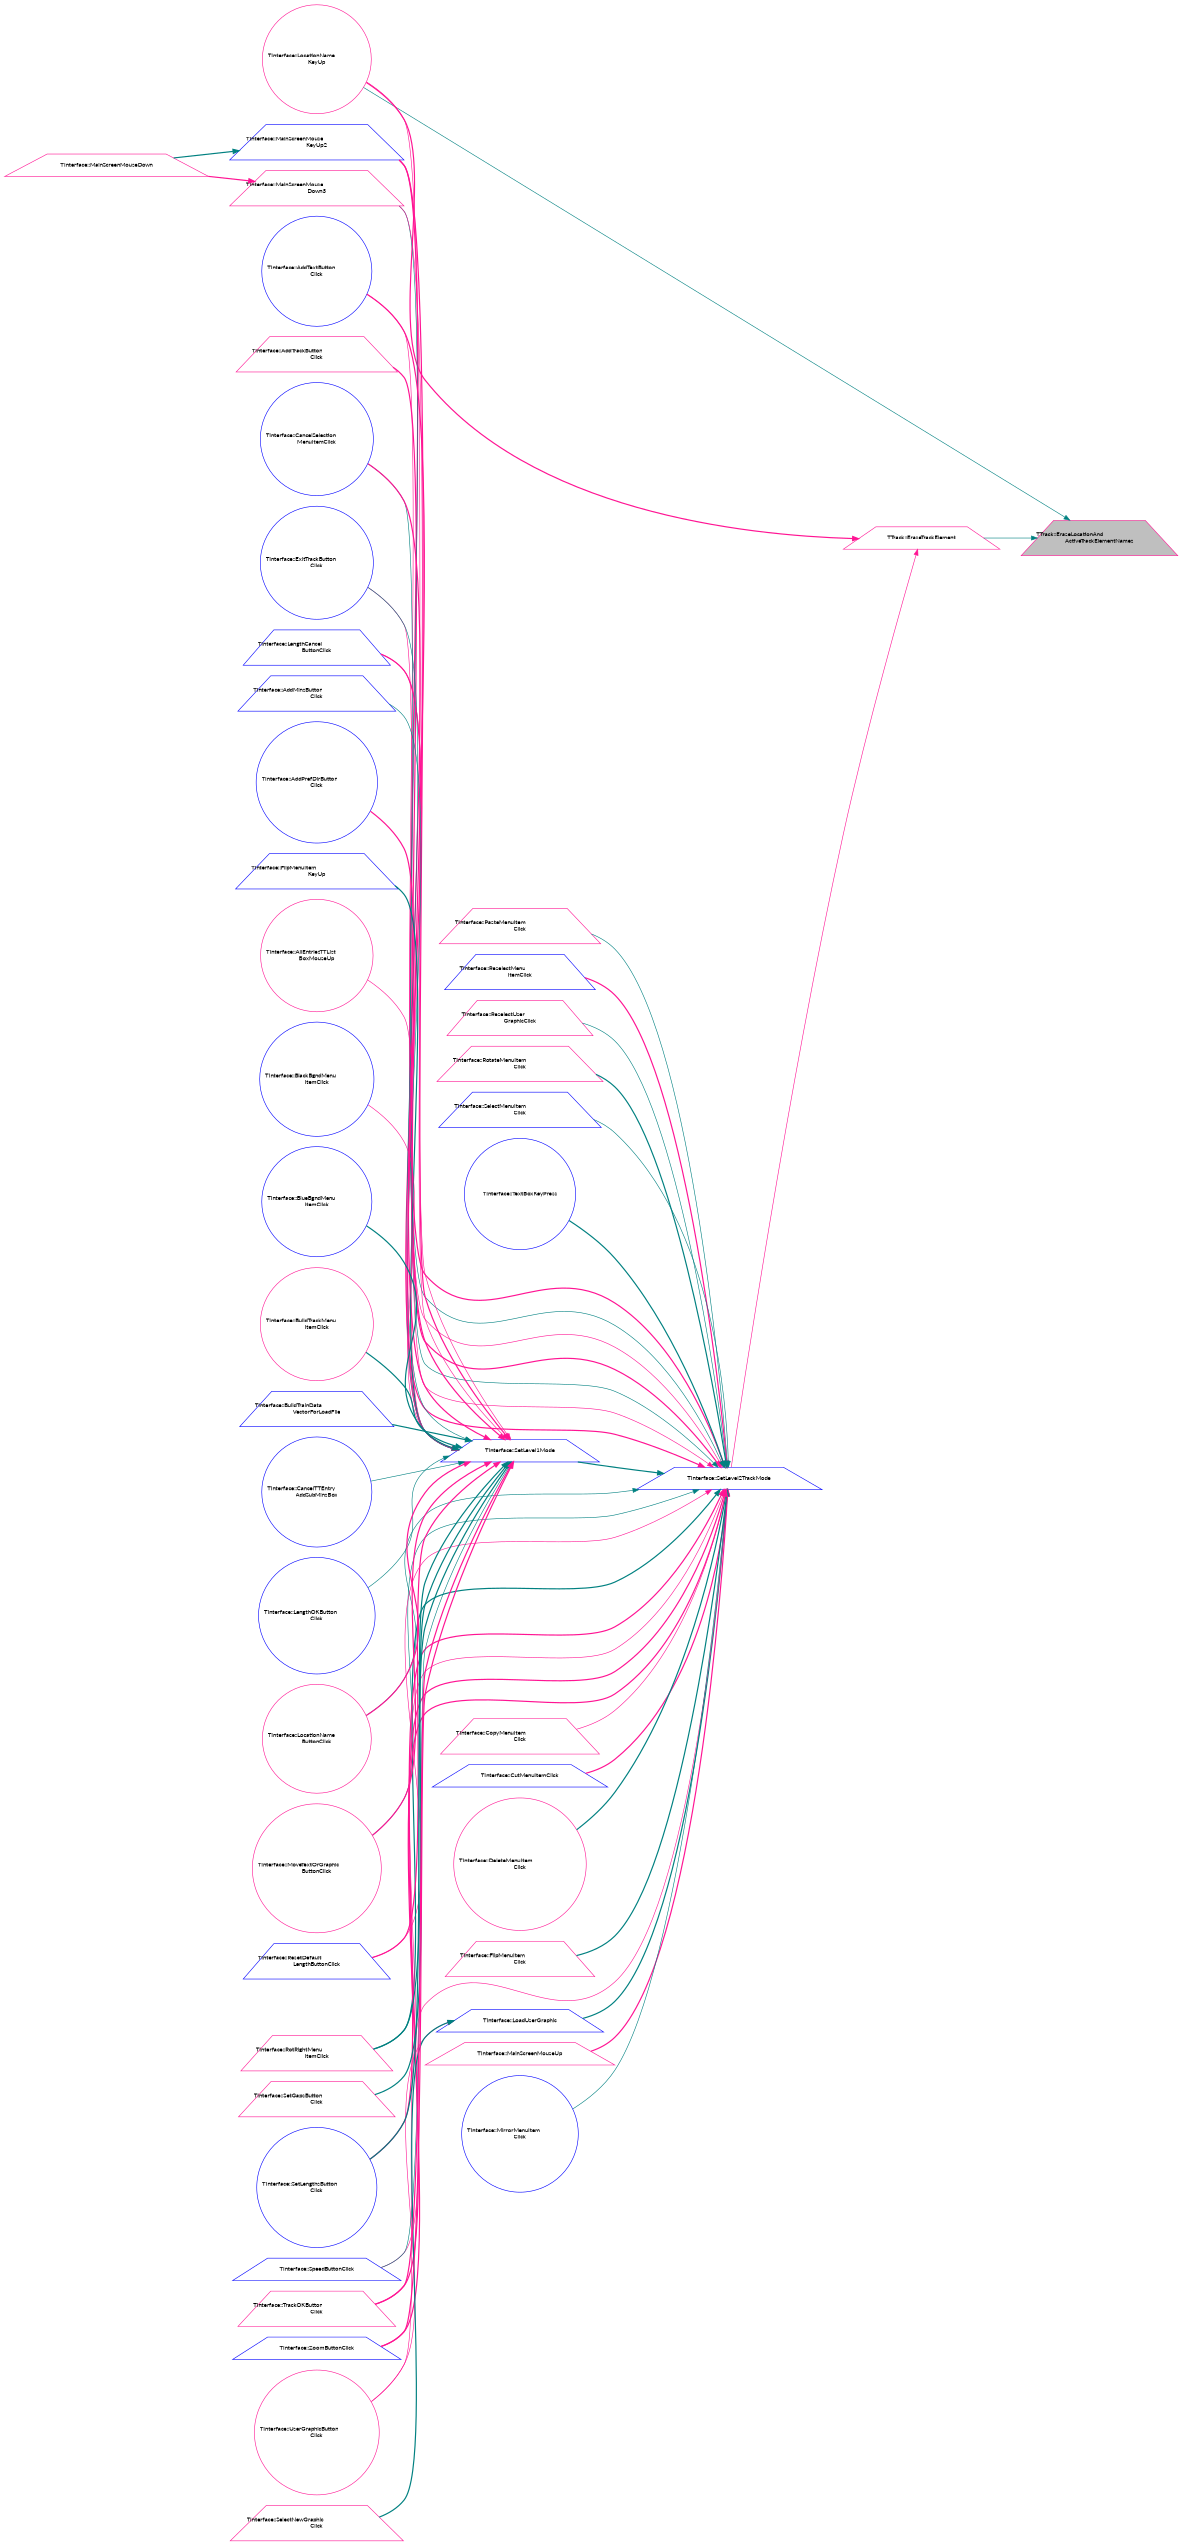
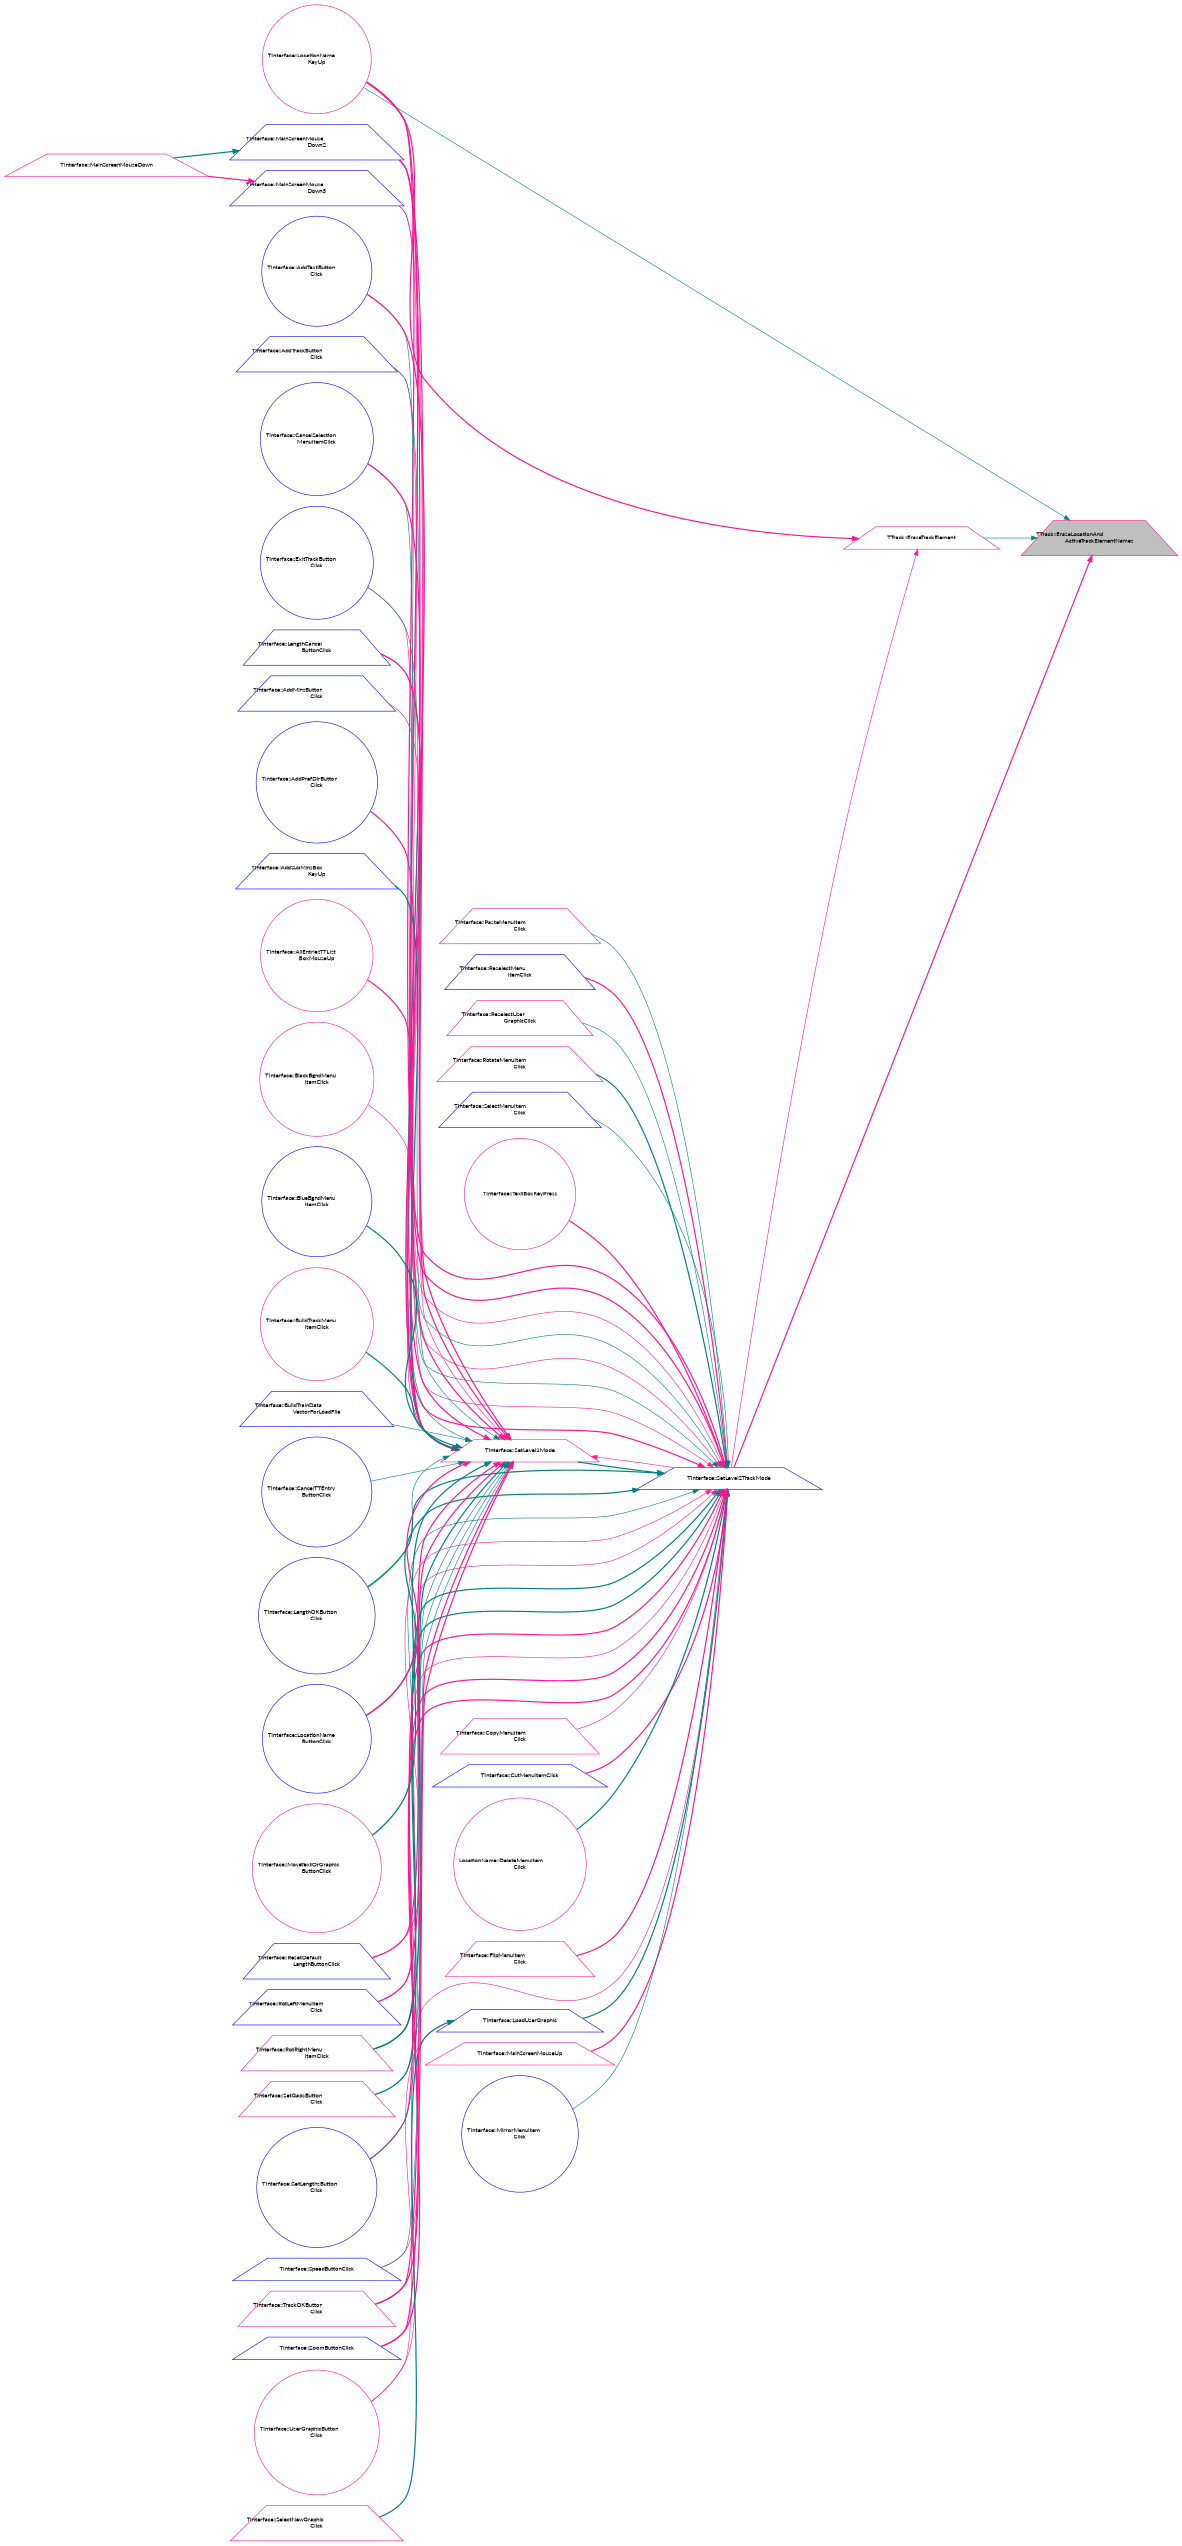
node "TInterface::MainScreenMouse KeyUp2": label "TInterface::MainScreenMouse KeyUp2" -> "TInterface::MainScreenMouse Down2"
node "TInterface::MainScreenMouse Down3": color deeppink -> blue
node "TInterface::AddTrackButton Click": color deeppink -> blue
edge "TInterface::LocationName KeyUp" -> "TInterface::SetLevel1Mode": style solid -> bold
node "TInterface::FlipMenuItem KeyUp": label "TInterface::FlipMenuItem KeyUp" -> "TInterface::AddSubMinsBox KeyUp"
edge "TInterface::AddTrackButton Click" -> "TInterface::SetLevel1Mode": added
edge "TInterface::MainScreenMouse Down3" -> "TInterface::SetLevel2TrackMode": color teal -> deeppink
edge "TInterface::AddTextButton Click" -> "TInterface::SetLevel2TrackMode": color deeppink -> teal
edge "TInterface::SetLevel2TrackMode" -> "TTrack::EraseLocationAnd ActiveTrackElementNames": added
node "TInterface::BlackBgndMenu ItemClick": color blue -> deeppink
edge "TInterface::AddMinsButton Click" -> "TInterface::SetLevel1Mode": color teal -> deeppink
node "TInterface::TextBoxKeyPress": color blue -> deeppink
edge "TInterface::AllEntriesTTList BoxMouseUp" -> "TInterface::SetLevel1Mode": style solid -> bold
edge "TInterface::LocationName KeyUp" -> "TInterface::SetLevel2TrackMode": added
edge "TInterface::TextBoxKeyPress" -> "TInterface::SetLevel2TrackMode": color teal -> deeppink
edge "TInterface::AddTrackButton Click" -> "TInterface::SetLevel2TrackMode": style bold -> solid
edge "TInterface::BuildTrainData VectorForLoadFile" -> "TInterface::SetLevel1Mode": style bold -> solid
node "TInterface::SetLevel1Mode": color blue -> deeppink
edge "TInterface::SetLevel2TrackMode" -> "TInterface::SetLevel1Mode": added
edge "TInterface::LengthOKButton Click" -> "TInterface::SetLevel2TrackMode": added
node "TInterface::CancelTTEntry AddSubMinsBox": label "TInterface::CancelTTEntry AddSubMinsBox" -> "TInterface::CancelTTEntry ButtonClick"
edge "TInterface::LocationName ButtonClick" -> "TInterface::SetLevel2TrackMode": style solid -> bold
edge "TInterface::MoveTextOrGraphic ButtonClick" -> "TInterface::SetLevel1Mode": color deeppink -> teal
edge "TInterface::SetGapsButton Click" -> "TInterface::SetLevel2TrackMode": added
node "TInterface::LocationName ButtonClick": color deeppink -> blue
edge "TInterface::FlipMenuItem Click" -> "TInterface::SetLevel2TrackMode": color teal -> deeppink
edge "TInterface::SetGapsButton Click" -> "TInterface::SetLevel1Mode": style bold -> solid
edge "TInterface::SetLengthsButton Click" -> "TInterface::SetLevel1Mode": style bold -> solid
node "TInterface::DeleteMenuItem Click": label "TInterface::DeleteMenuItem Click" -> "LocationName::DeleteMenuItem Click"
node "TInterface::RotLeftMenuItem Click": added
